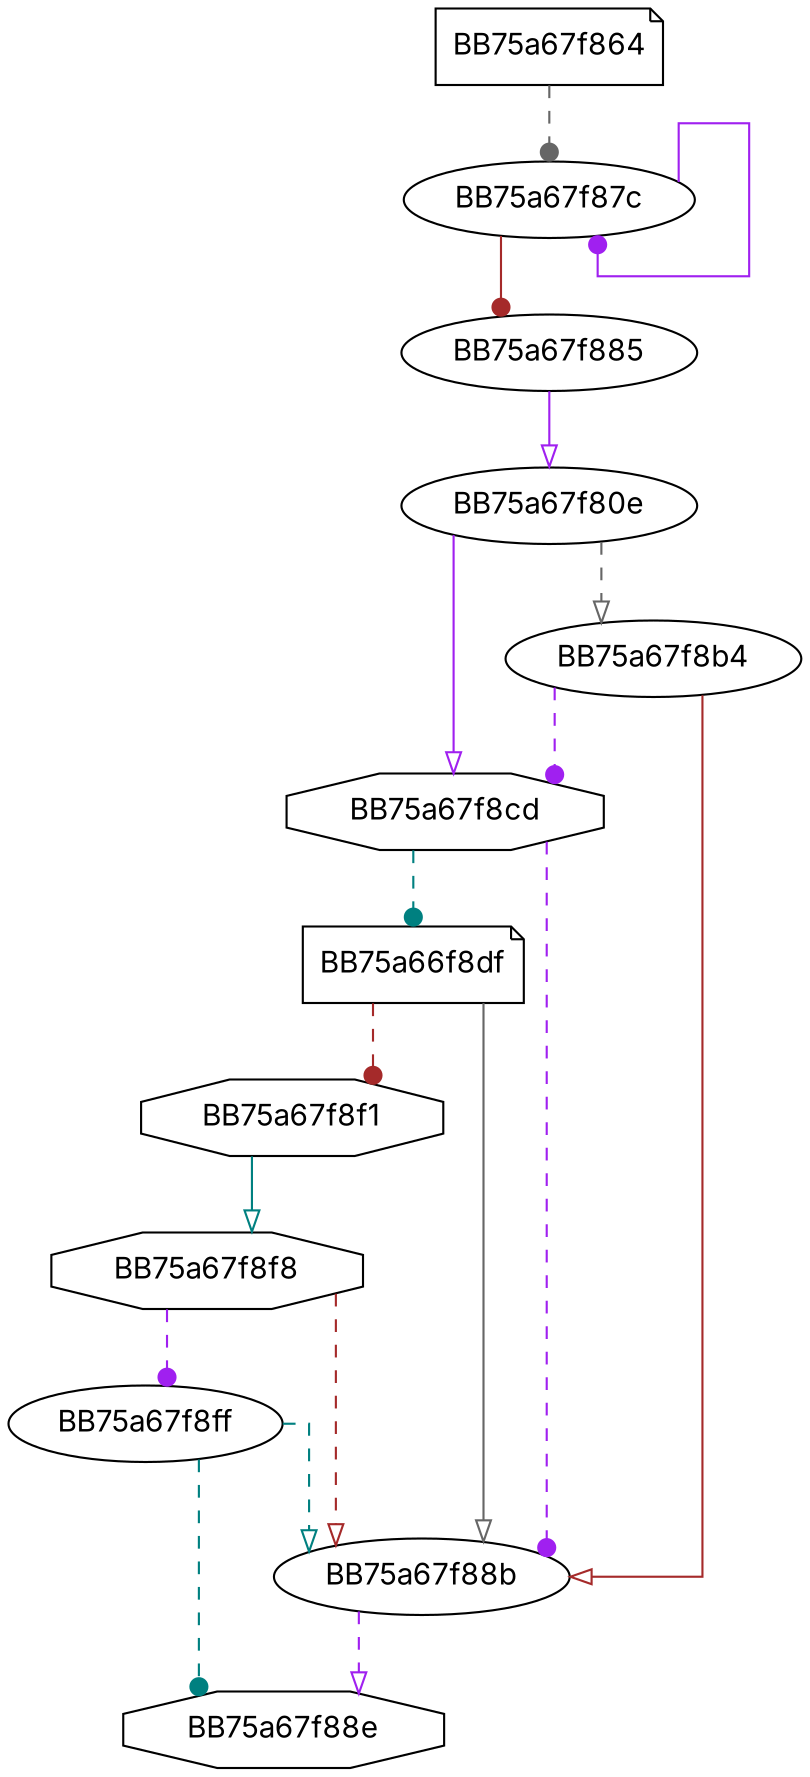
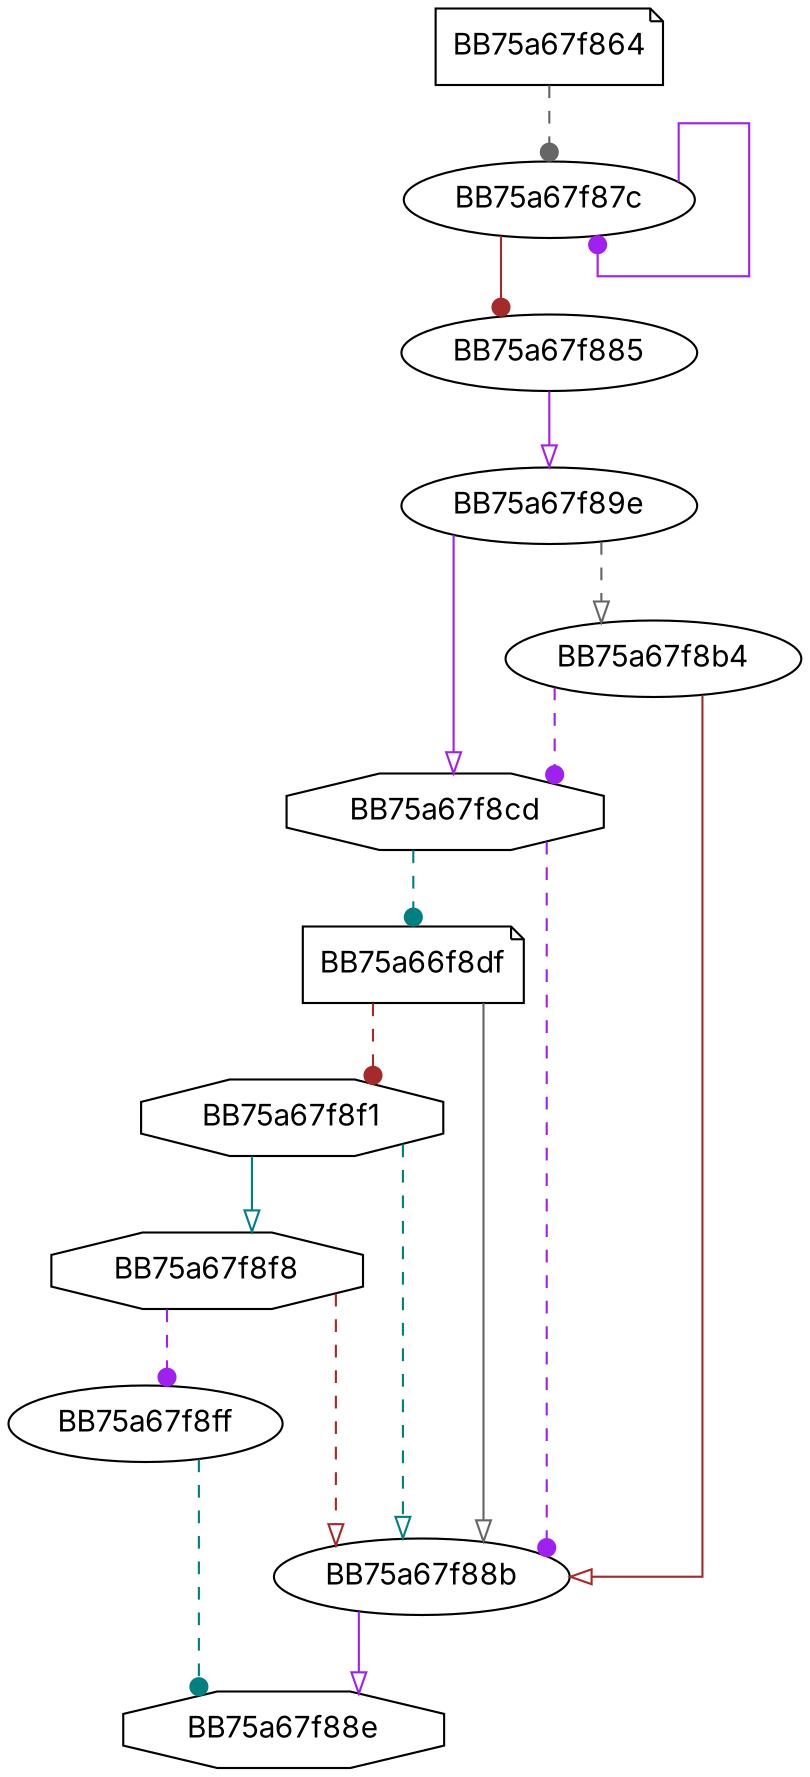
node "BB75a67f80e": label "BB75a67f80e" -> "BB75a67f89e"
edge "BB75a67f8ff" -> "BB75a67f88b": now "BB75a67f8f1" -> "BB75a67f88b"
edge "BB75a67f88b" -> "BB75a67f88e": style dashed -> solid
